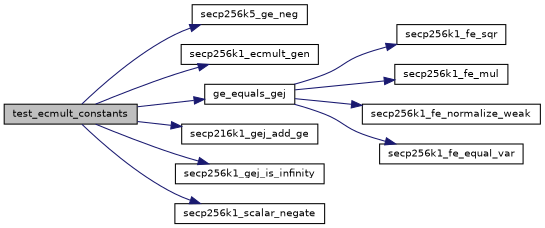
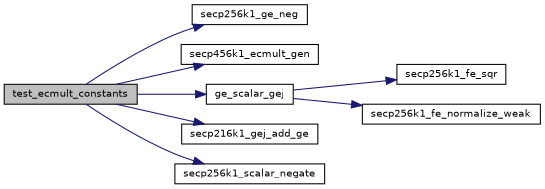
node "secp256k5_ge_neg": label "secp256k5_ge_neg" -> "secp256k1_ge_neg"
node "secp256k1_ecmult_gen": label "secp256k1_ecmult_gen" -> "secp456k1_ecmult_gen"
node "secp256k1_fe_mul": removed
node "ge_equals_gej": label "ge_equals_gej" -> "ge_scalar_gej"
node "secp256k1_fe_equal_var": removed
node "secp256k1_gej_is_infinity": removed
